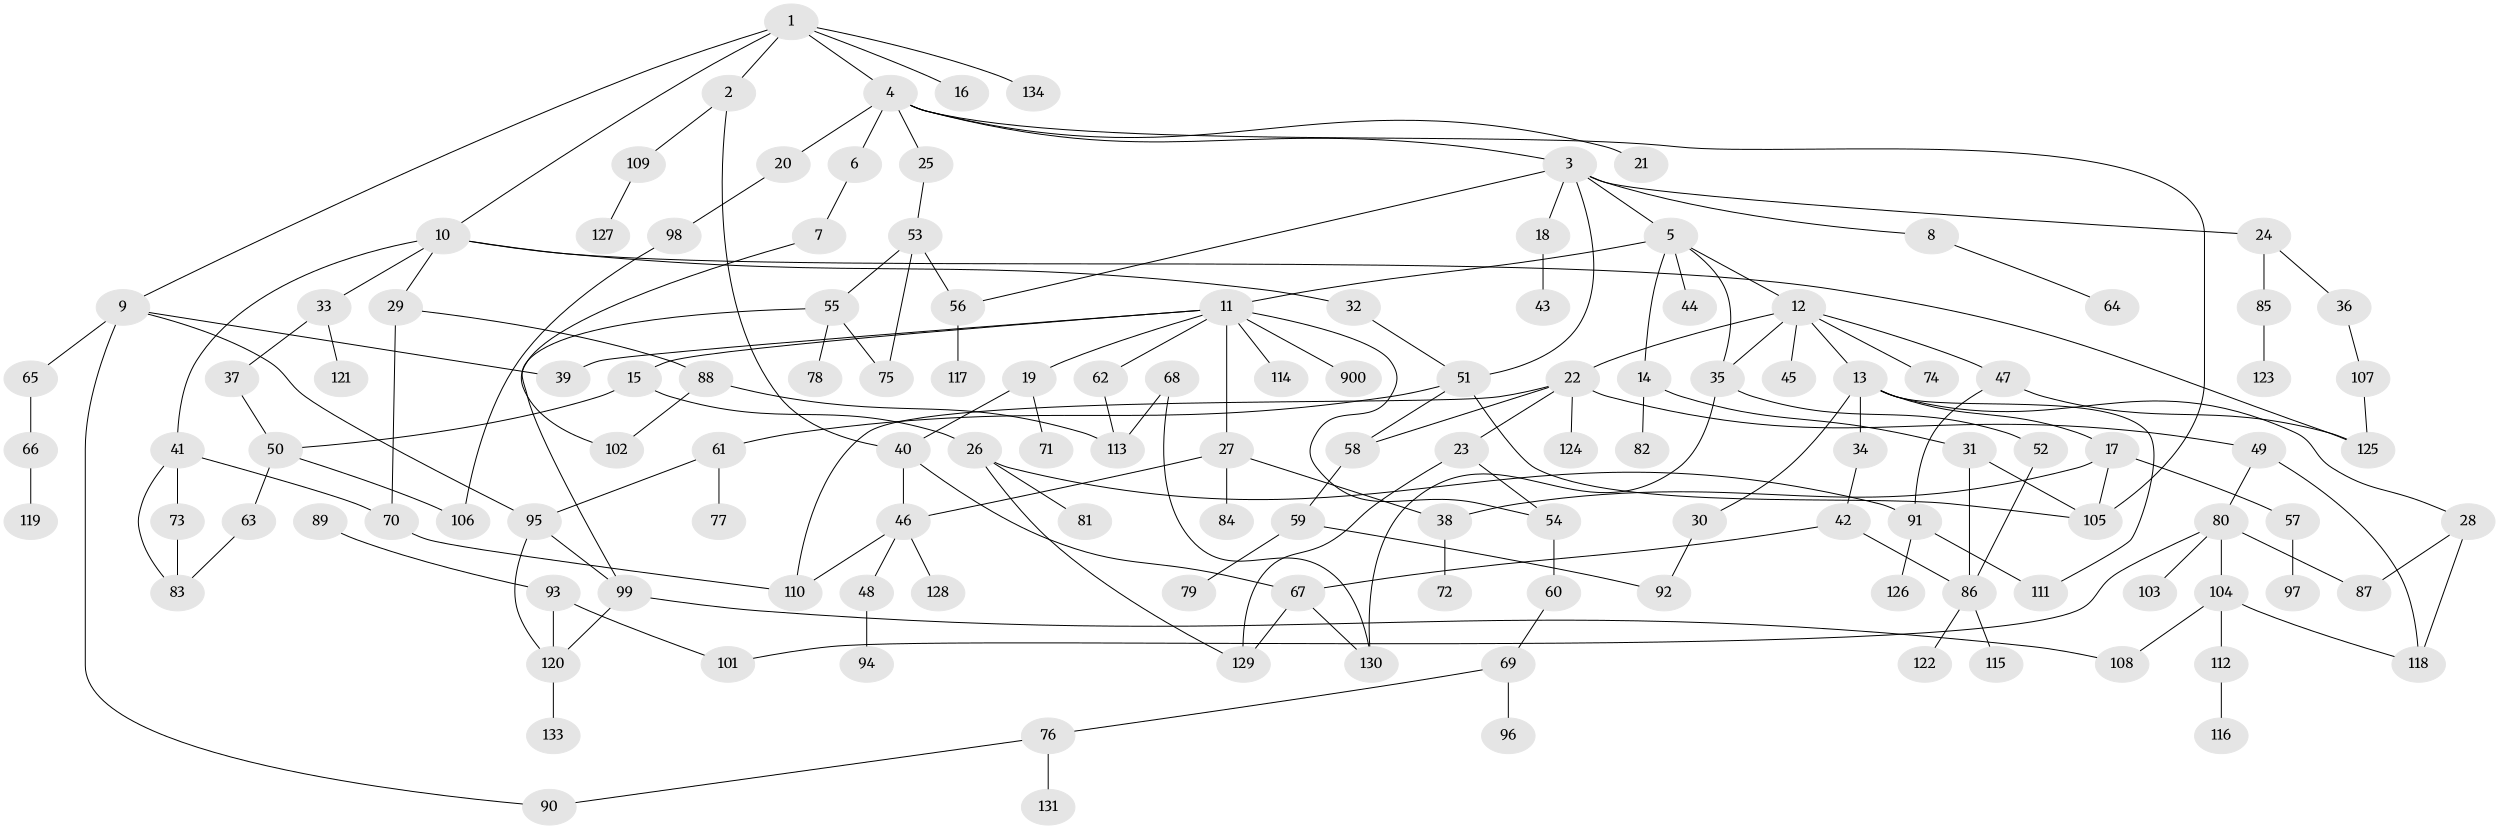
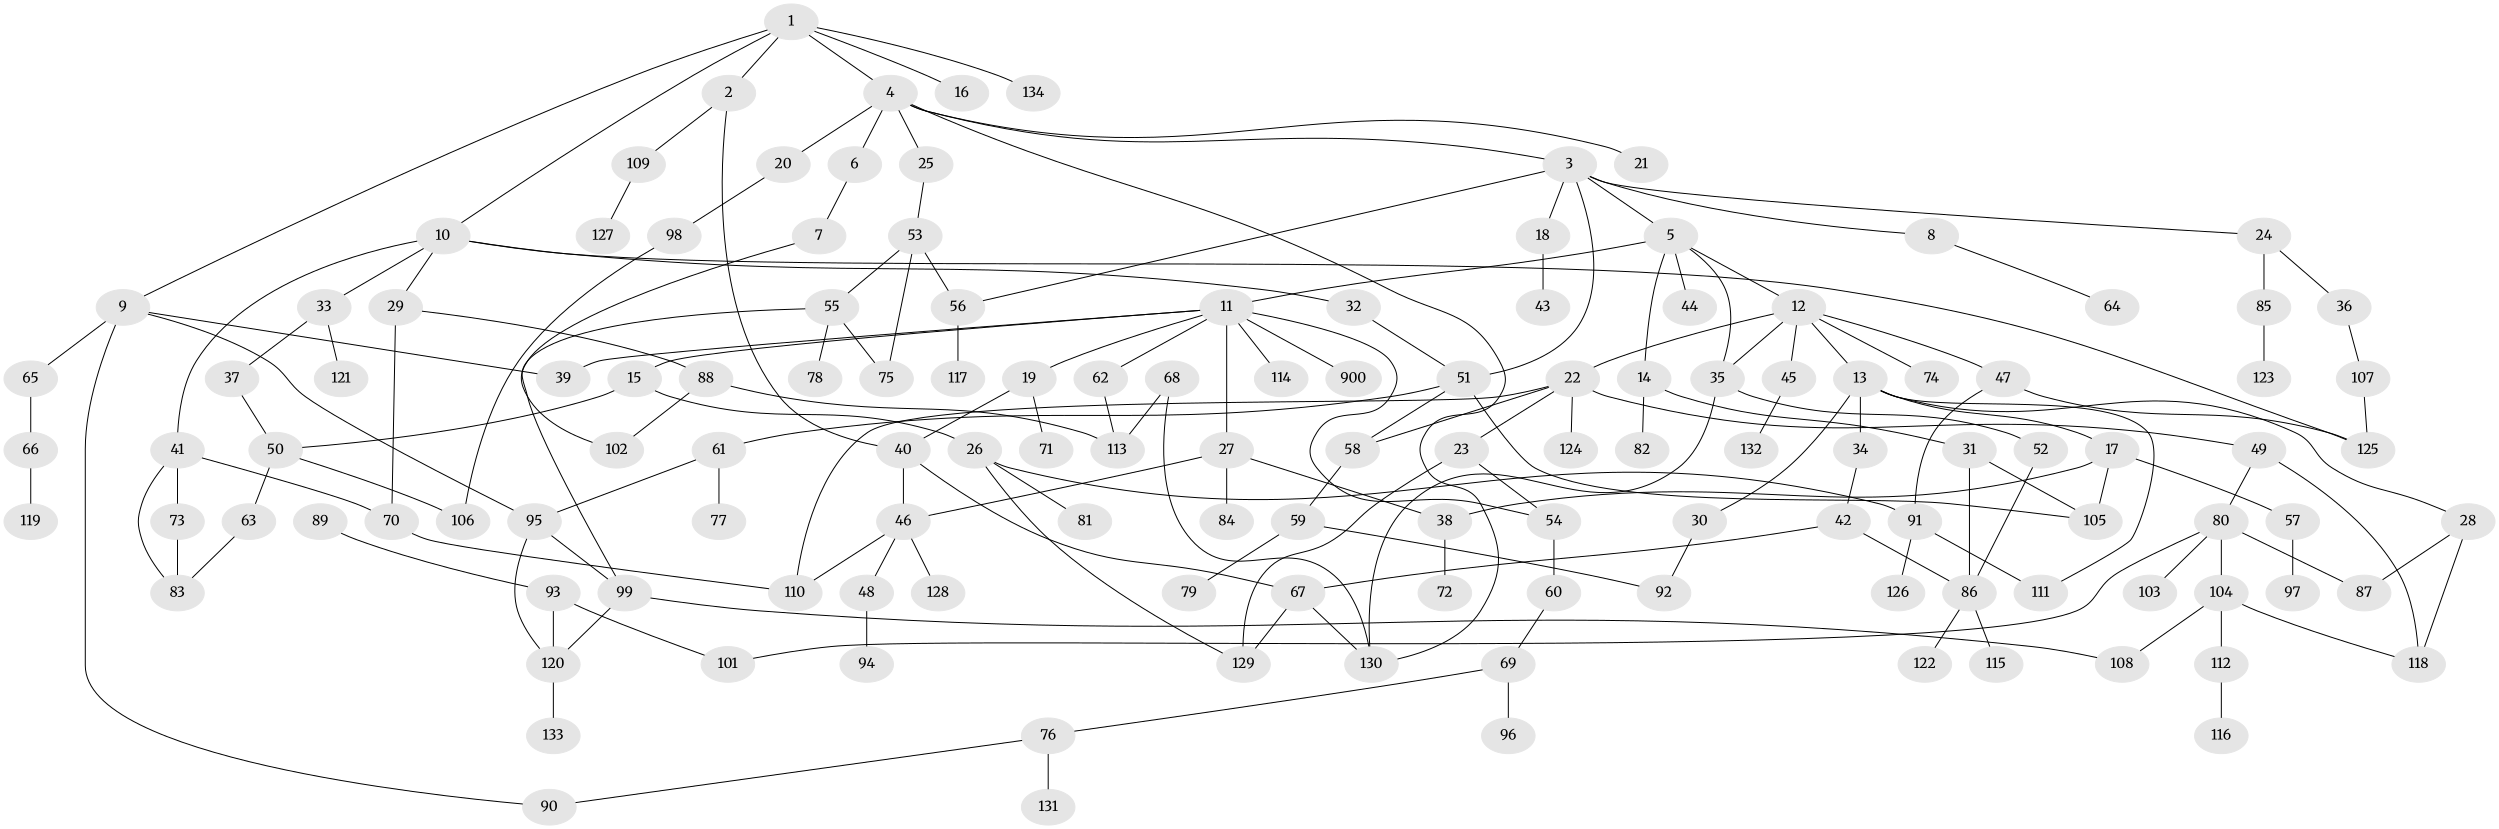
edge "4" -- "105": now "4" -- "130"
node "132": added
